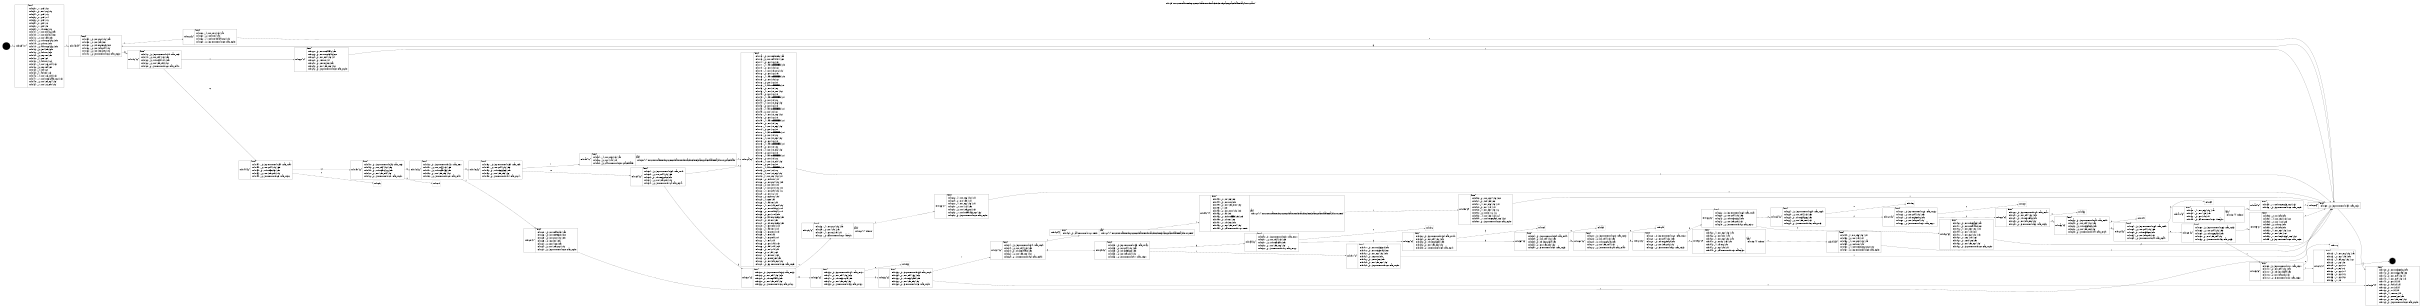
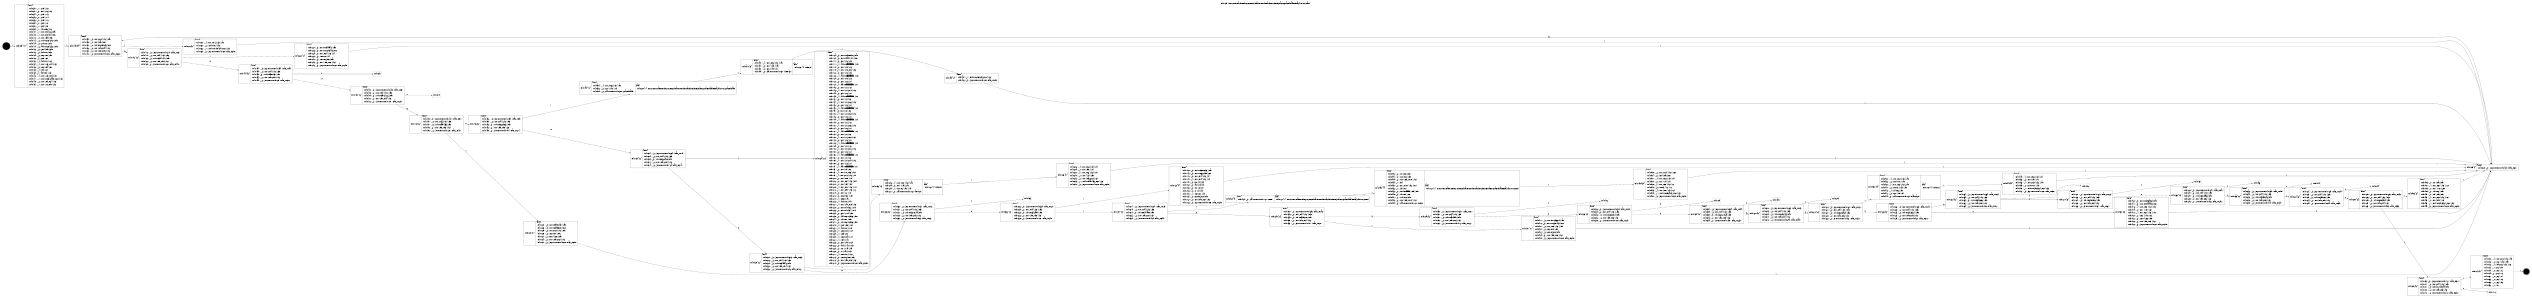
edge "0x401a04 [12]" -> "0x40176a [278]": now "0x401a04 [12]" -> "0x401a10 [15]"
edge "0x401cce [5]" -> "0x40173e [44]": reversed
